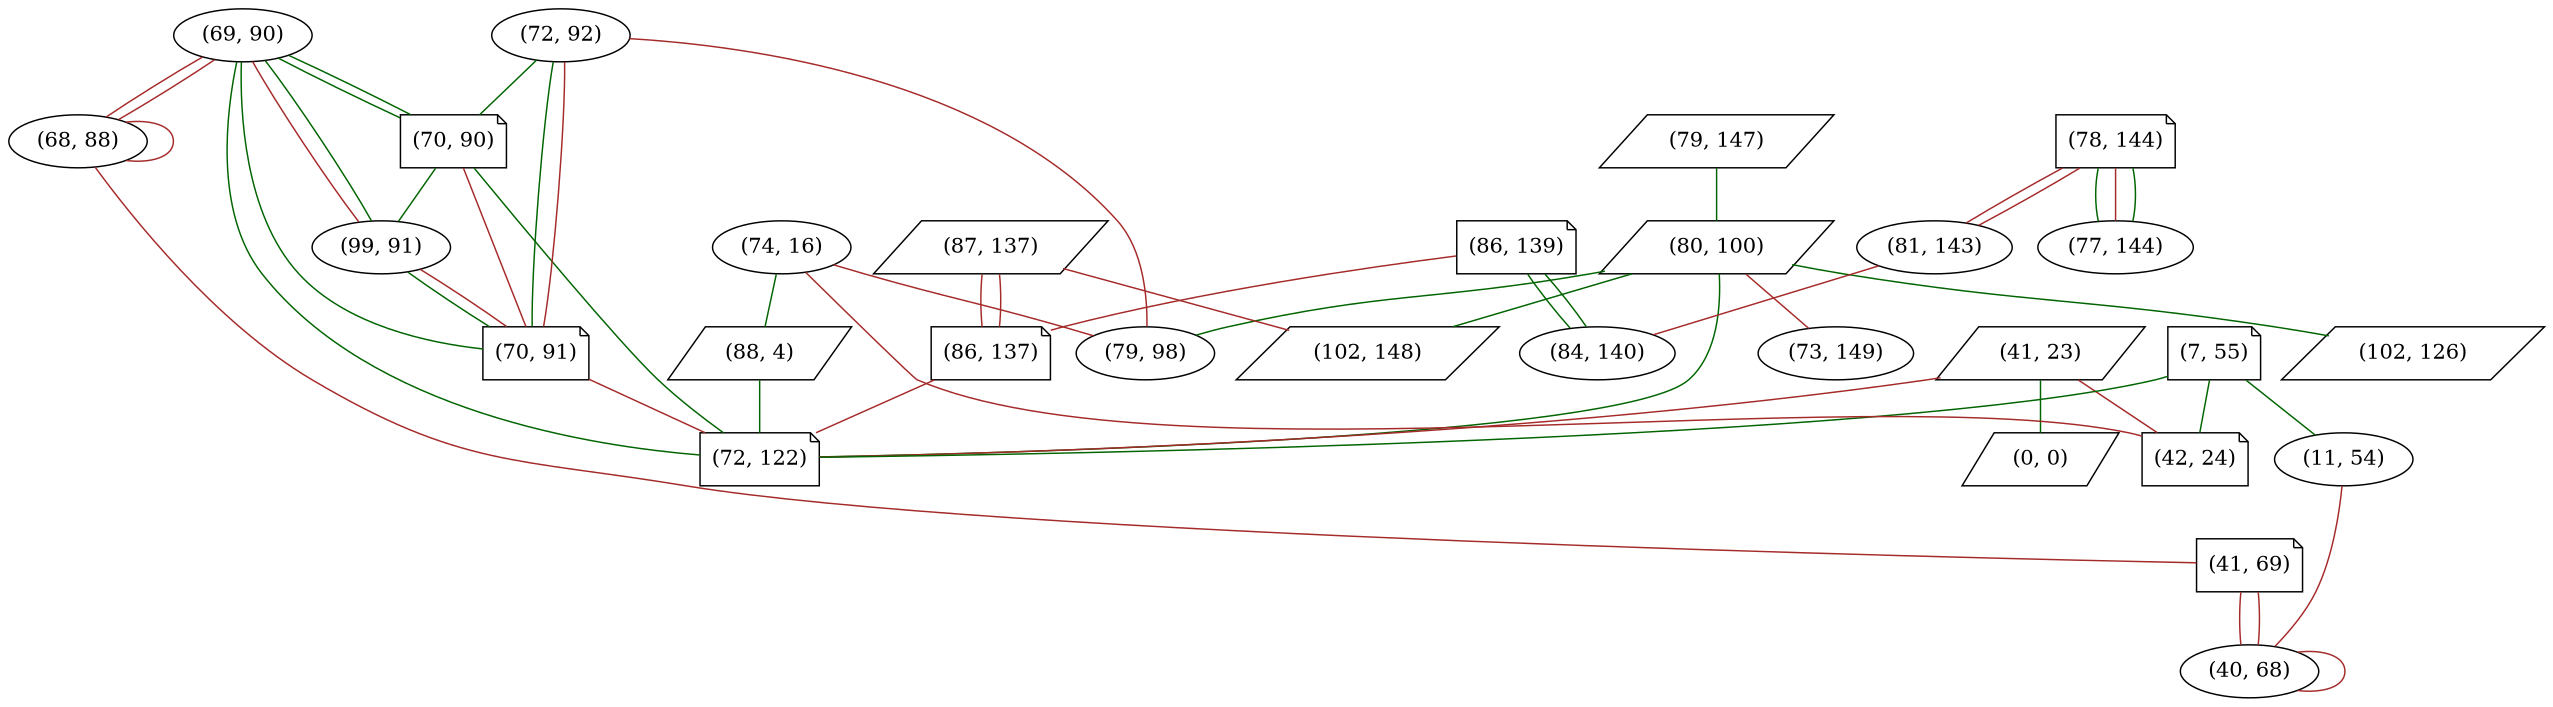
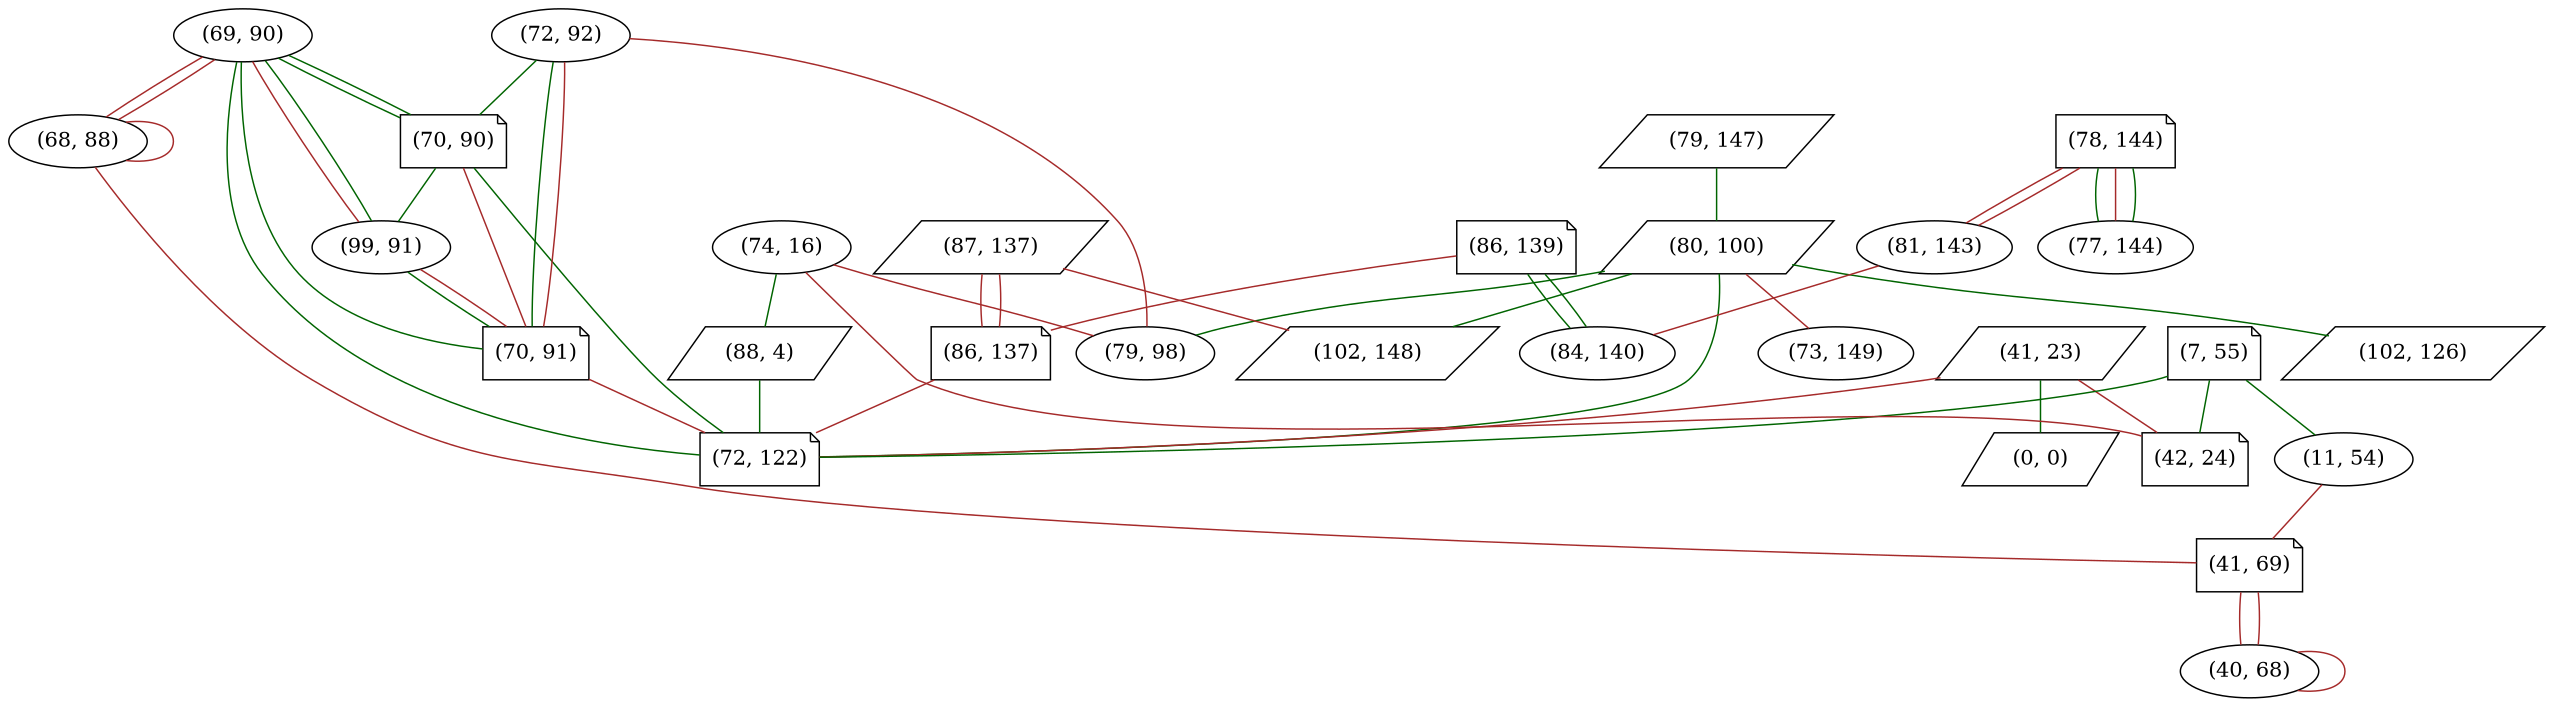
edge "(11, 54)" -- "(40, 68)": now "(11, 54)" -- "(41, 69)"
